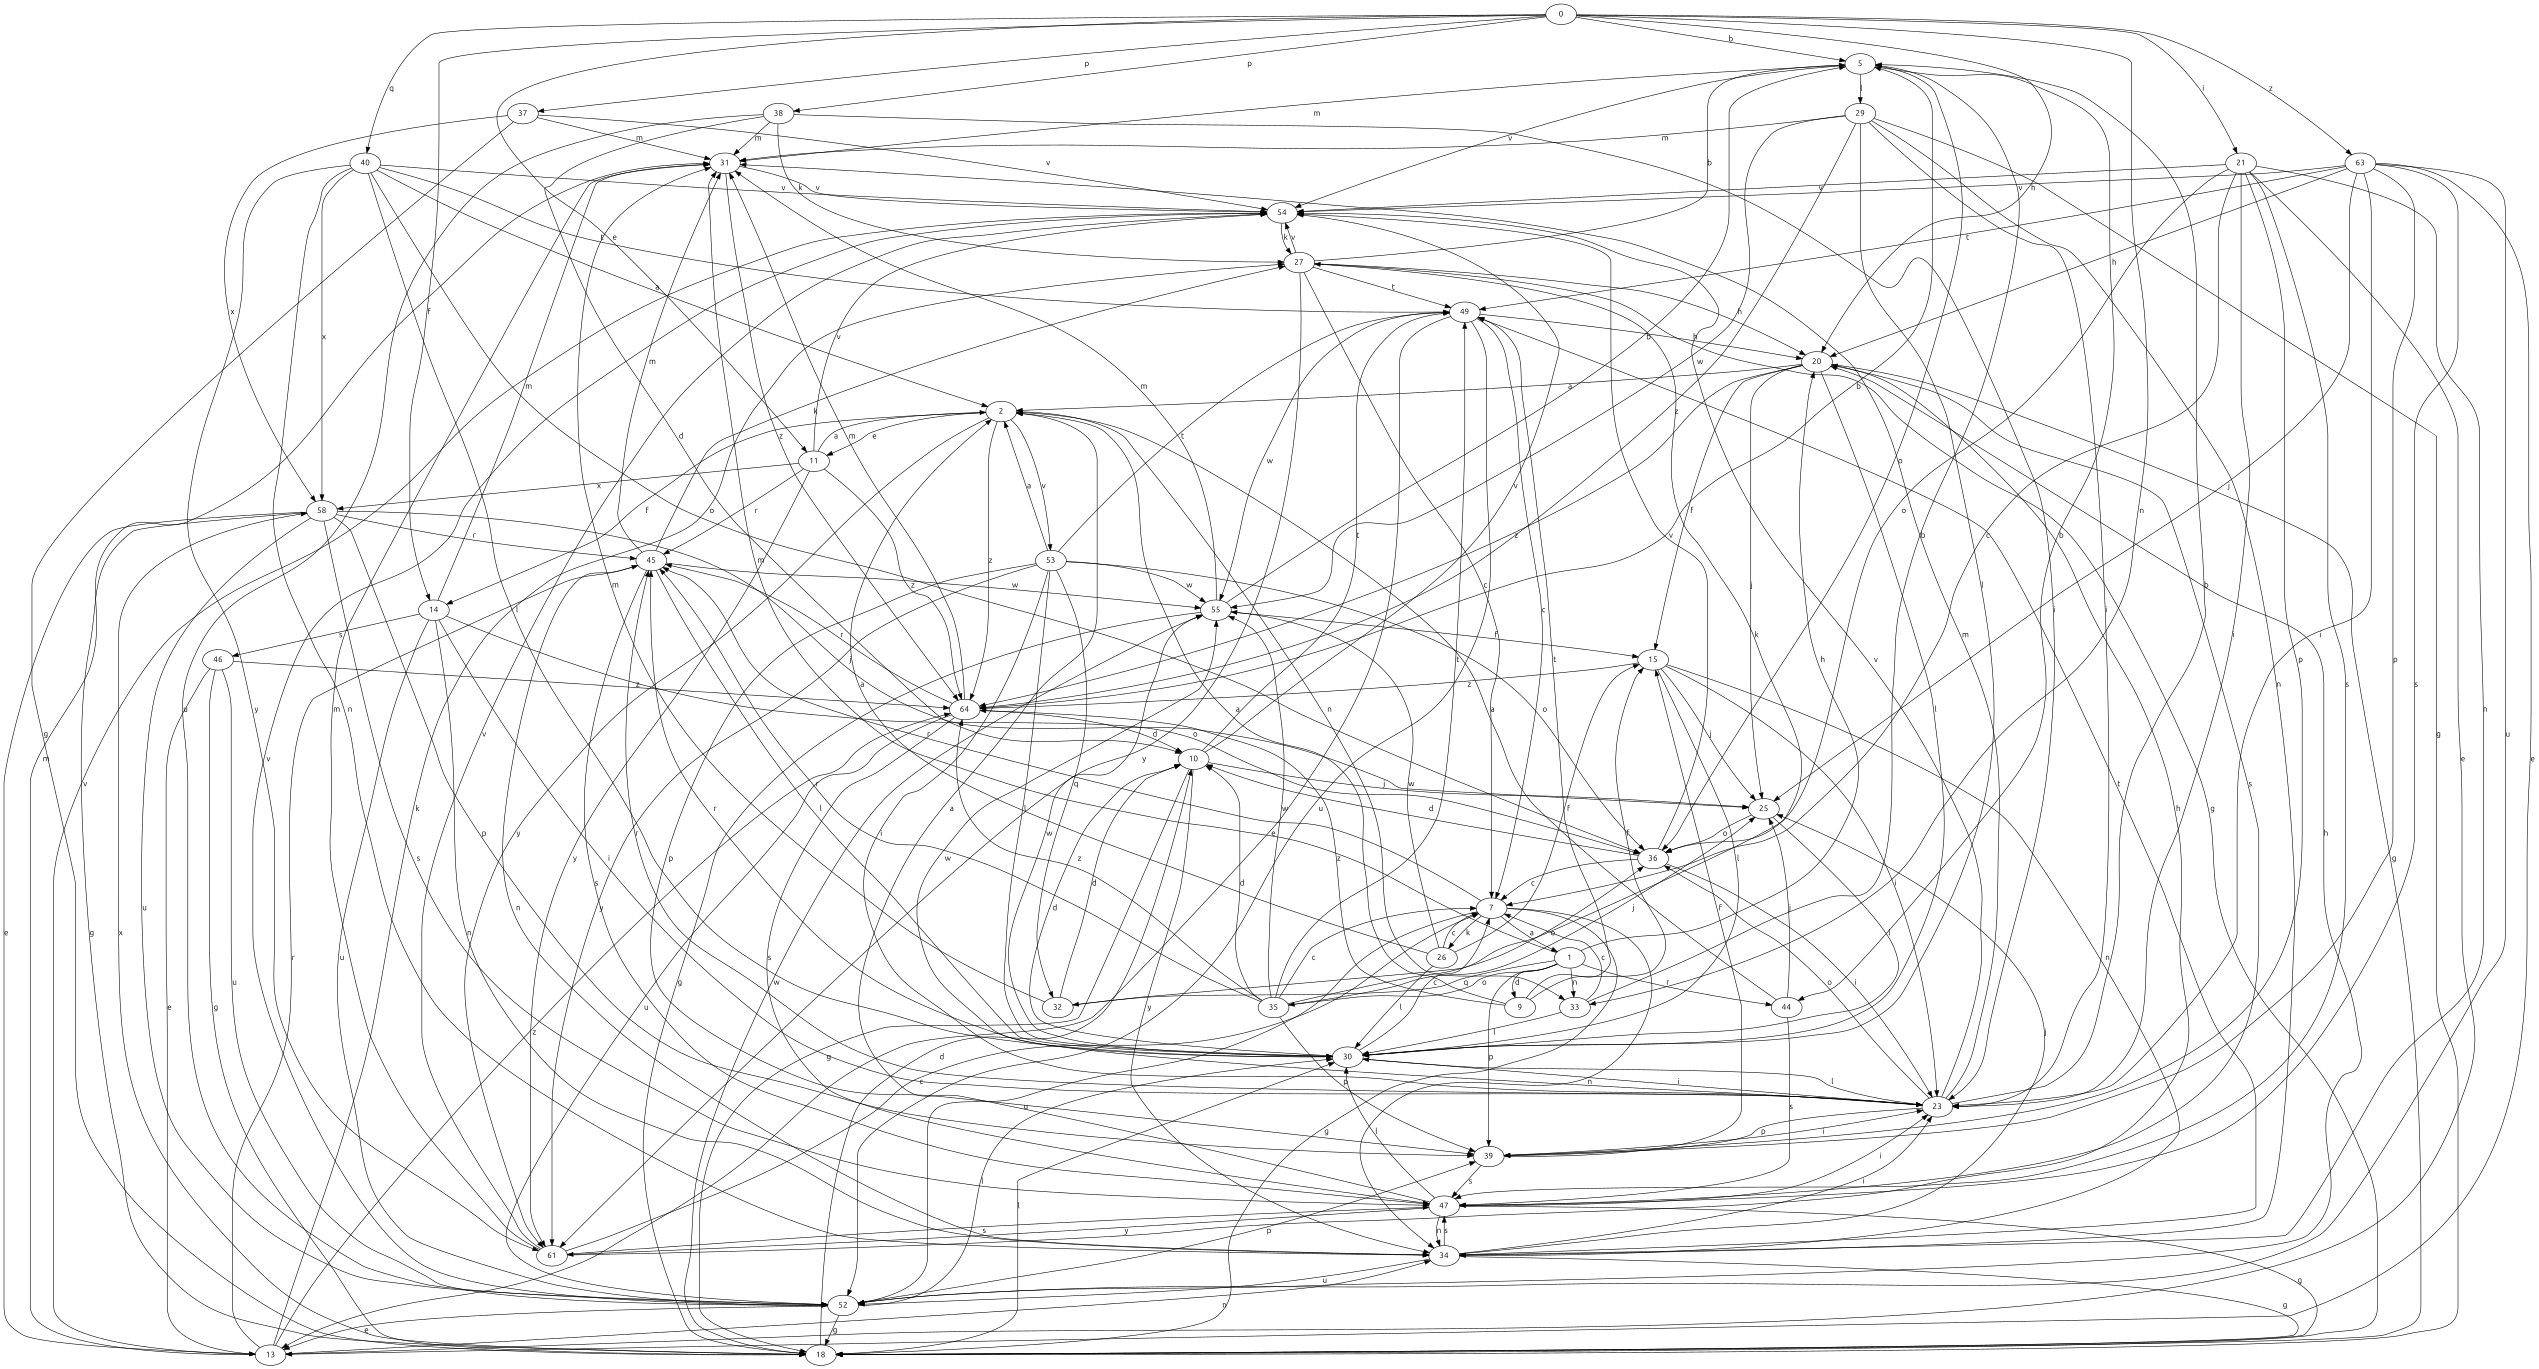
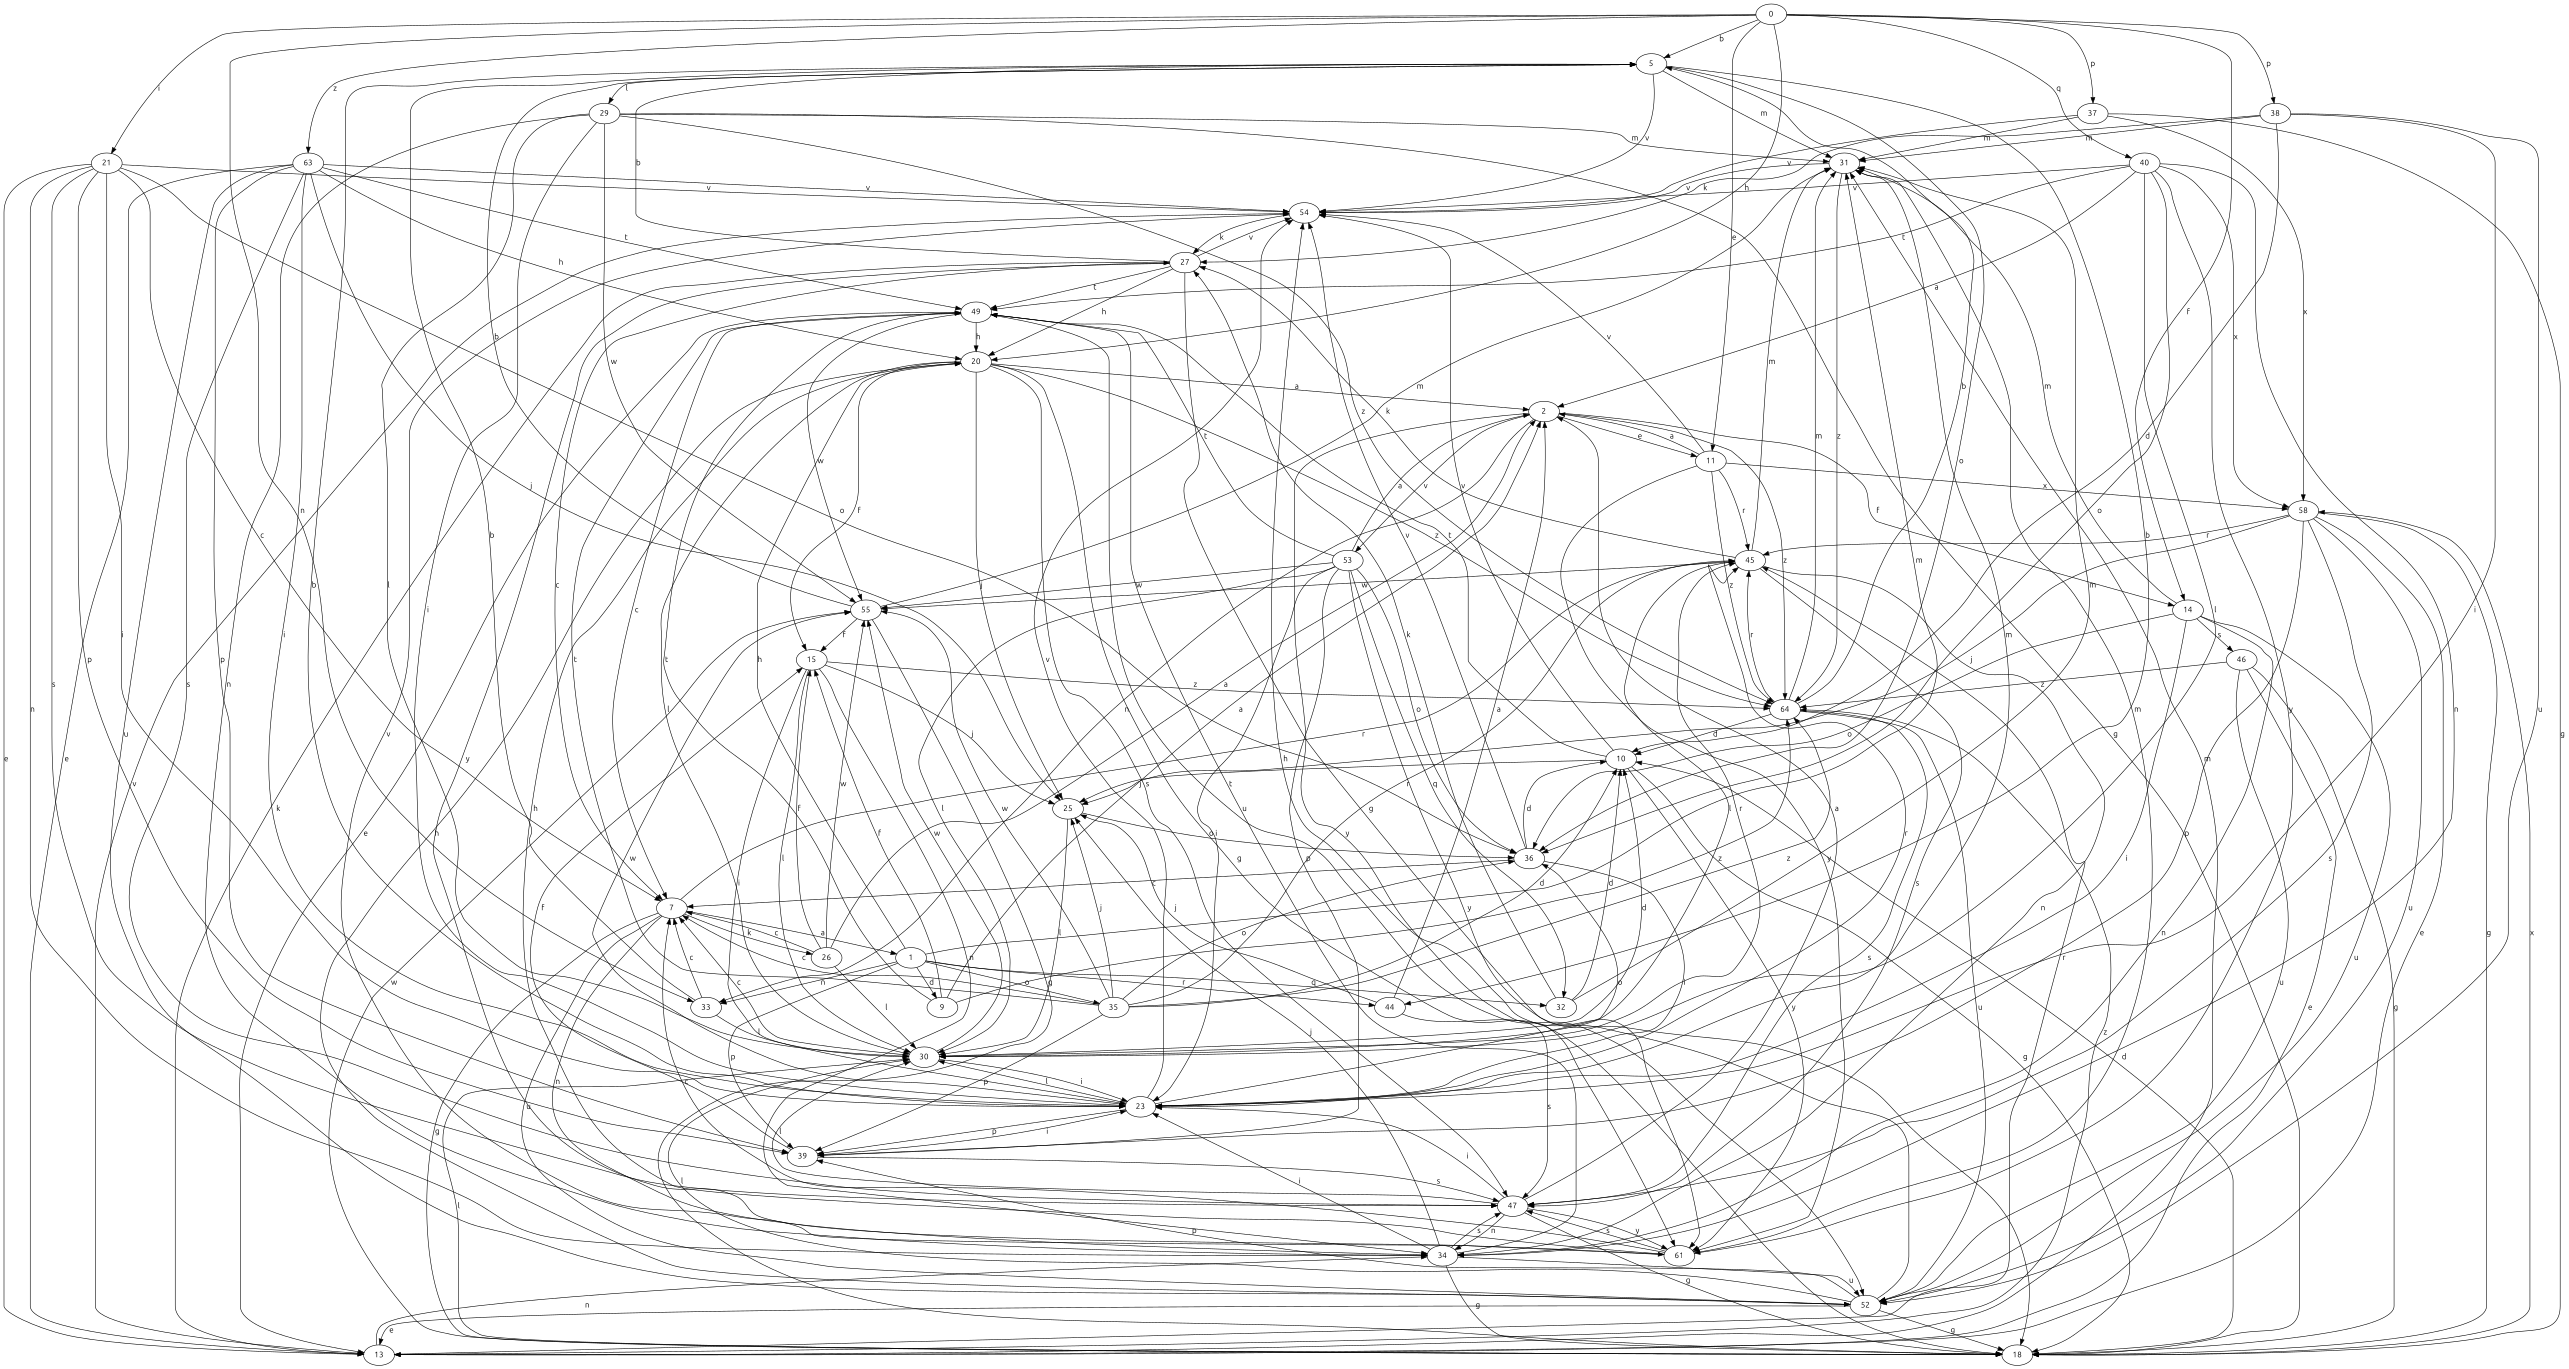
edge "52" -> "54": label "v" -> "h"
edge "10" -> "34": now "10" -> "61"
